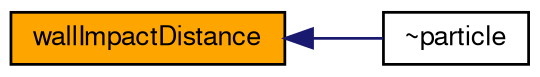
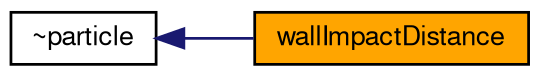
edge "~particle" -> "wallImpactDistance": reversed
